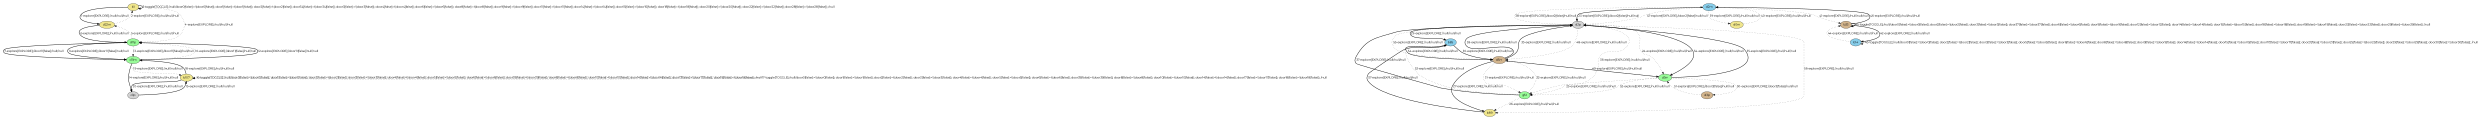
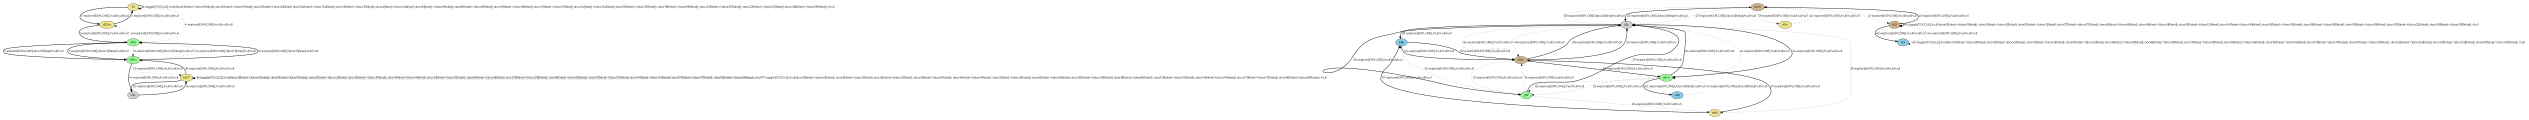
node "d2m": fillcolor skyblue -> tan
edge "d22m" -> "b1": style dotted -> bold
edge "d2p" -> "gf2": style dotted -> bold
edge "d3m" -> "d3p": style dotted -> bold
edge "d5m" -> "b89": reversed
node "d3p": fillcolor tan -> skyblue
